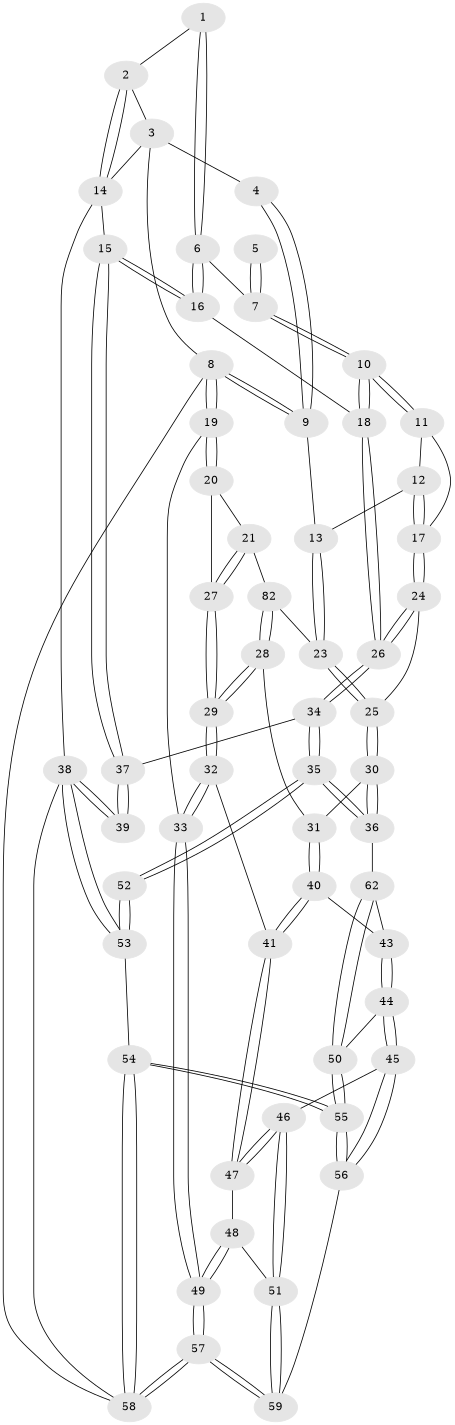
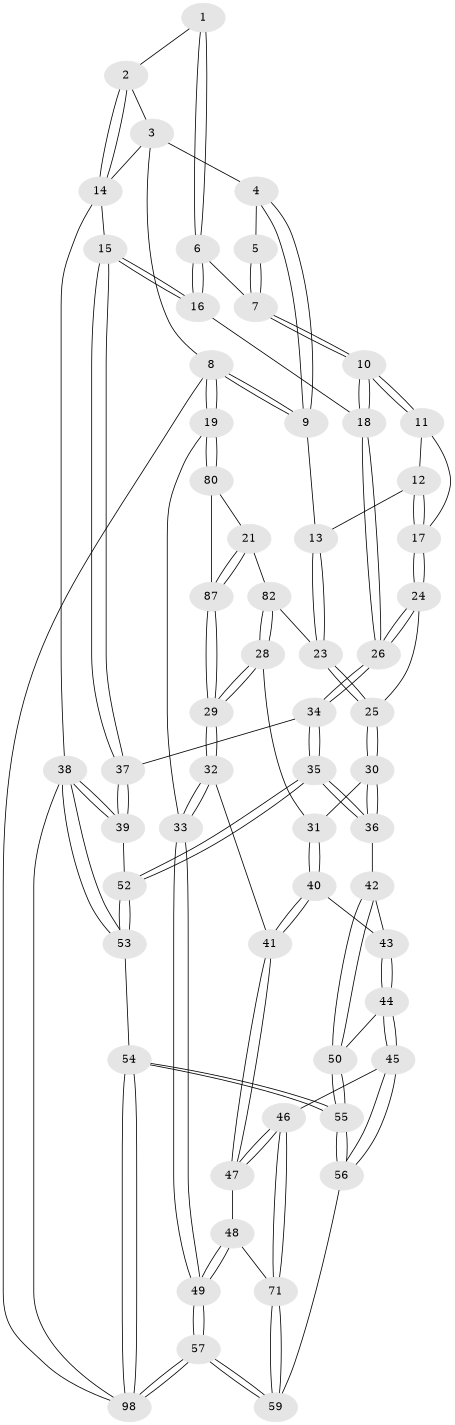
edge "4" -- "5": added
node "20": label "20" -> "80"
node "27": label "27" -> "87"
edge "39" -- "52": added
node "62": label "62" -> "42"
node "51": label "51" -> "71"
node "58": label "58" -> "98"
